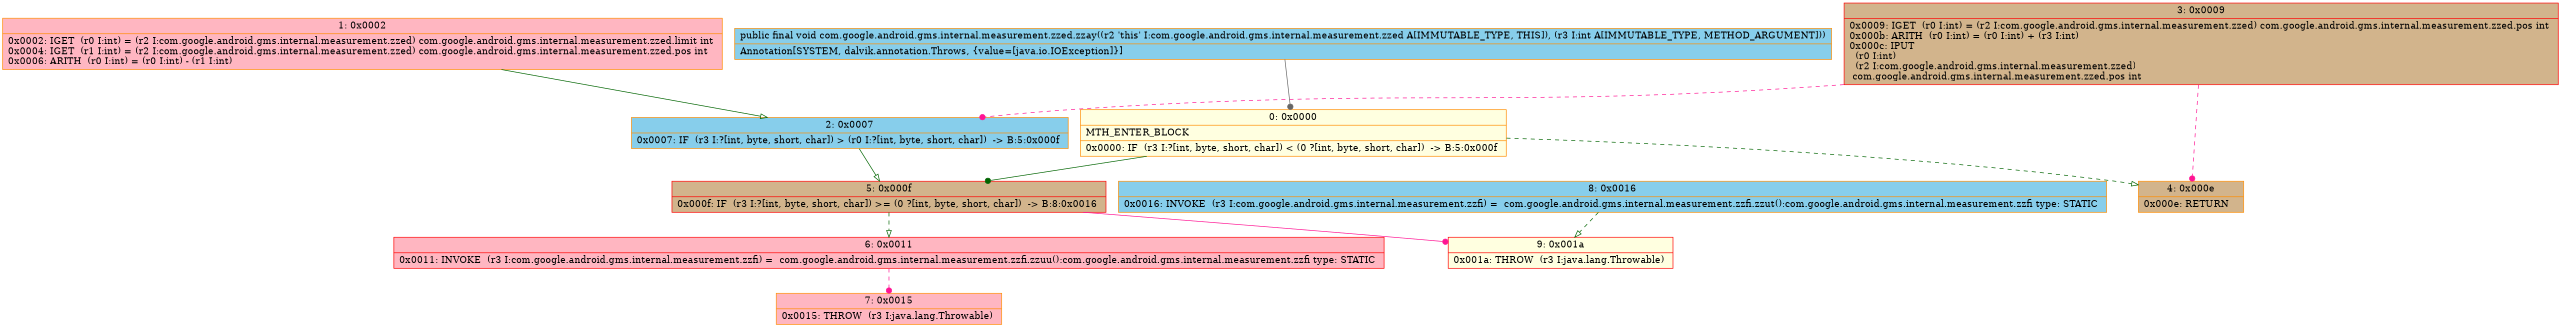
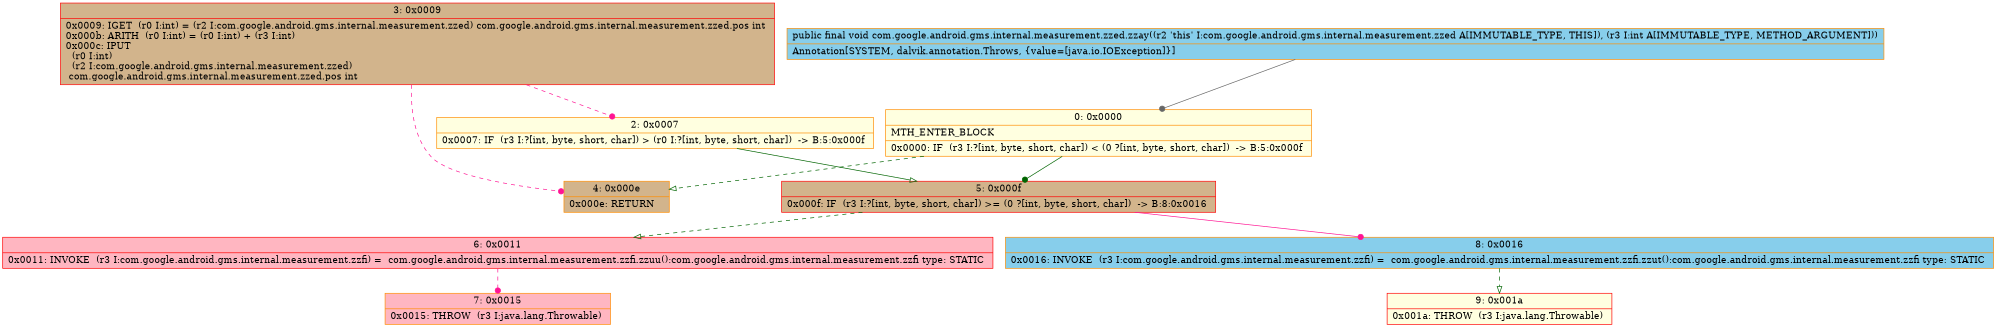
node "1: 0x0002": removed
node "2: 0x0007": fillcolor skyblue -> lightyellow
edge "5: 0x000f" -> "9: 0x001a": now "5: 0x000f" -> "8: 0x0016"
